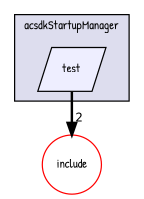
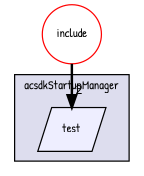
edge "test" -> "include": reversed
